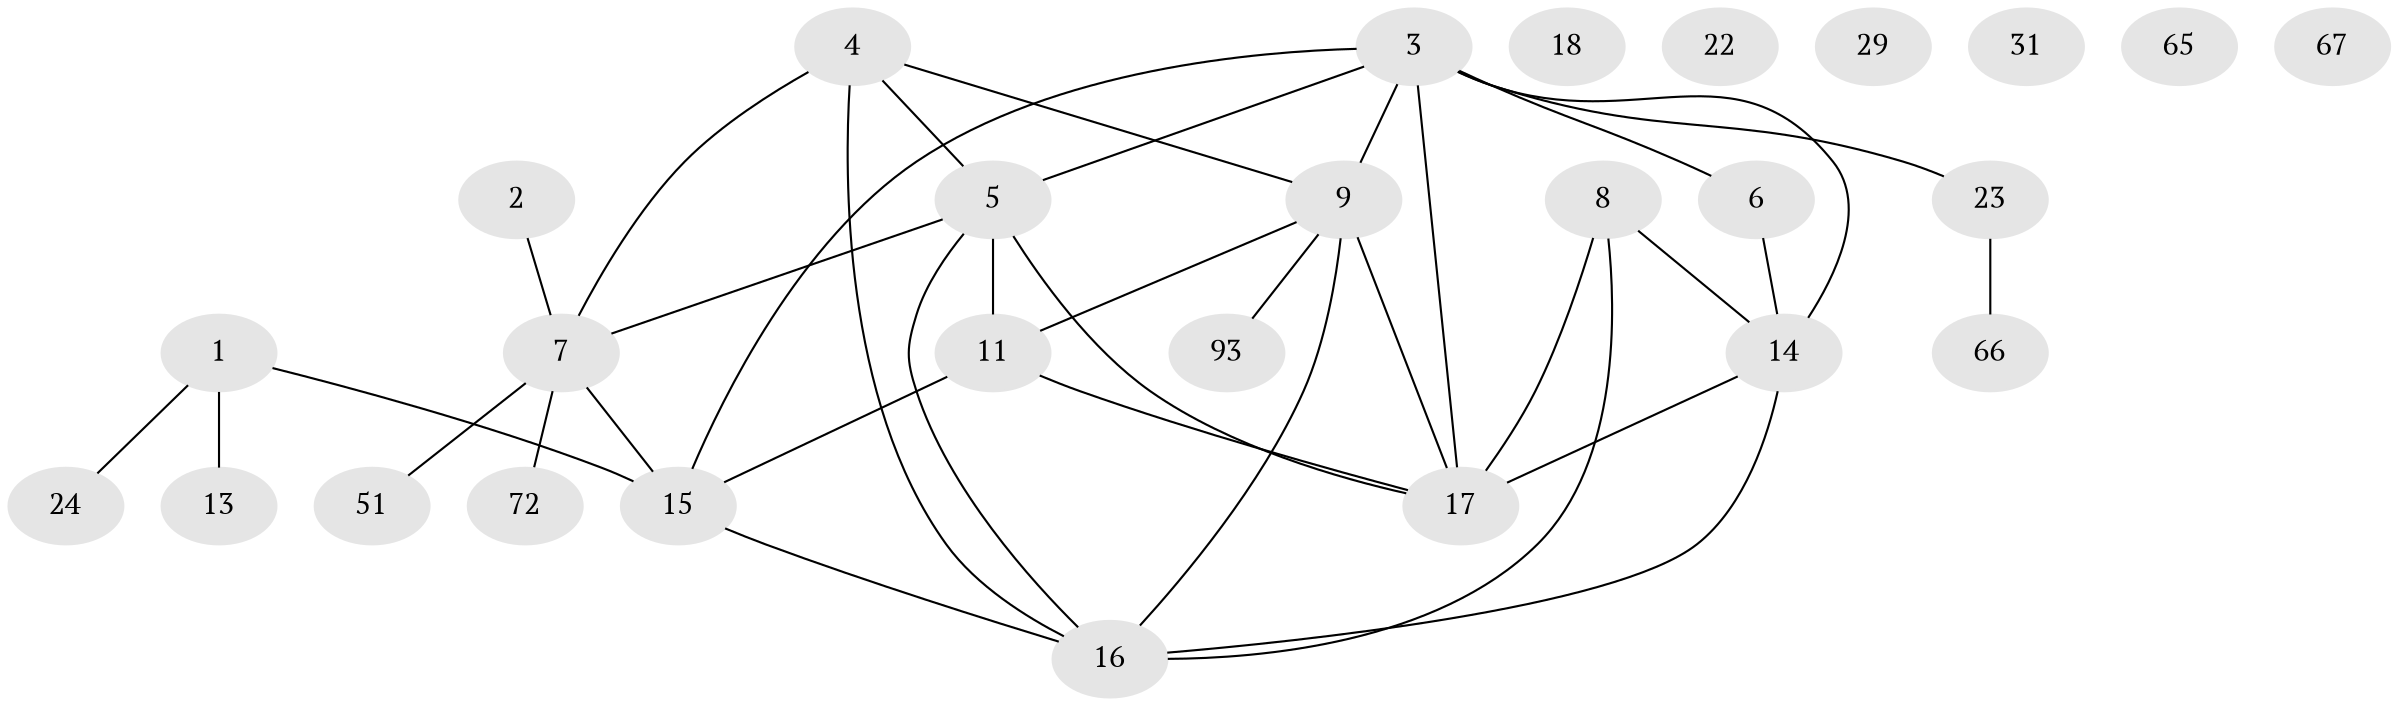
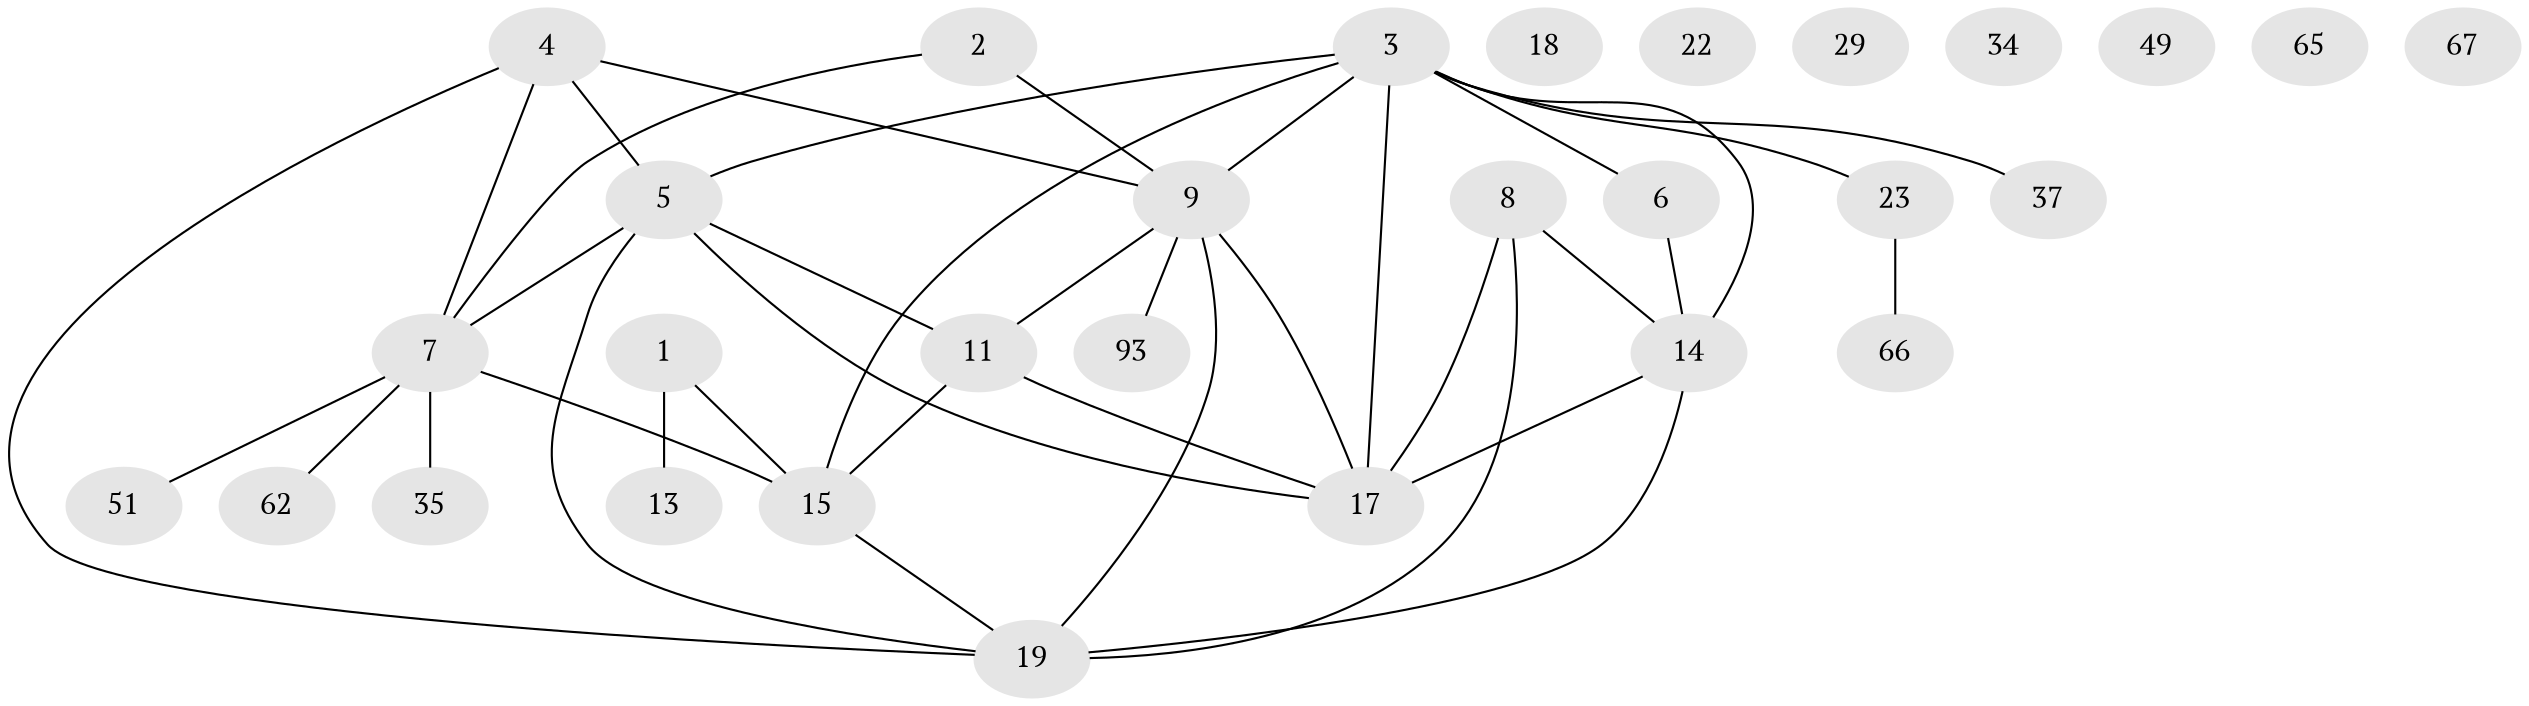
node "31": label "31" -> "34"
node "49": added
edge "2" -- "9": added
node "37": added
node "24": removed
node "35": added
node "72": label "72" -> "62"
node "16": label "16" -> "19"
